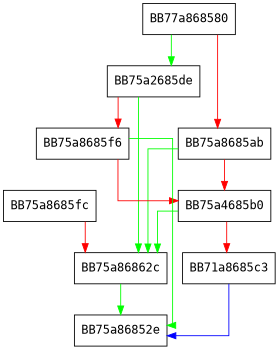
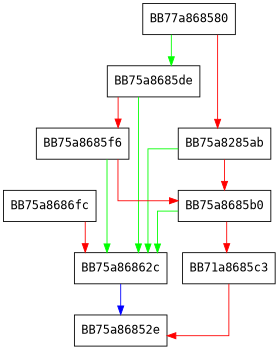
node "BB75a2685de": label "BB75a2685de" -> "BB75a8685de"
node "BB75a8685ab": label "BB75a8685ab" -> "BB75a8285ab"
node "BB75a8685fc": label "BB75a8685fc" -> "BB75a8686fc"
node "BB75a4685b0": label "BB75a4685b0" -> "BB75a8685b0"
edge "BB75a8685f6" -> "BB75a86852e": now "BB75a8685f6" -> "BB75a86862c"
edge "BB75a86862c" -> "BB75a86852e": color green -> blue
edge "BB71a8685c3" -> "BB75a86852e": color blue -> red
